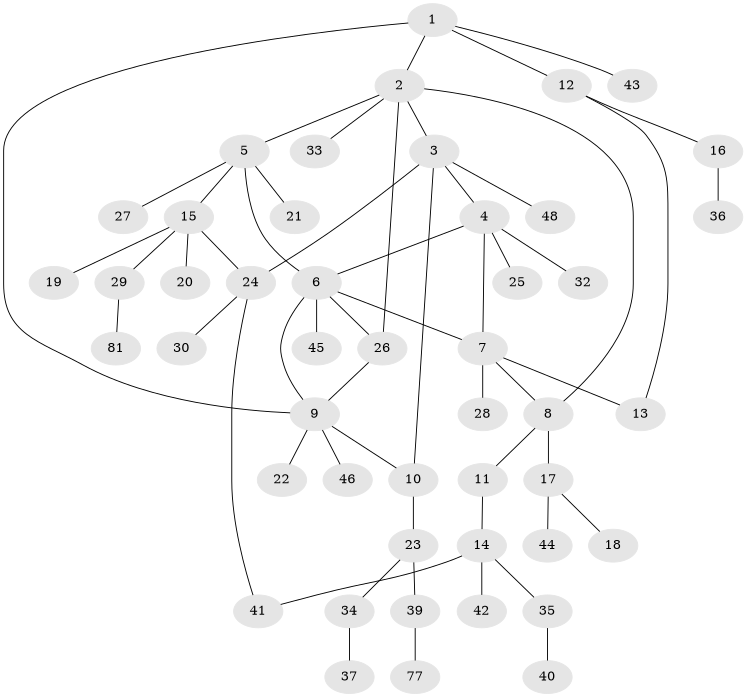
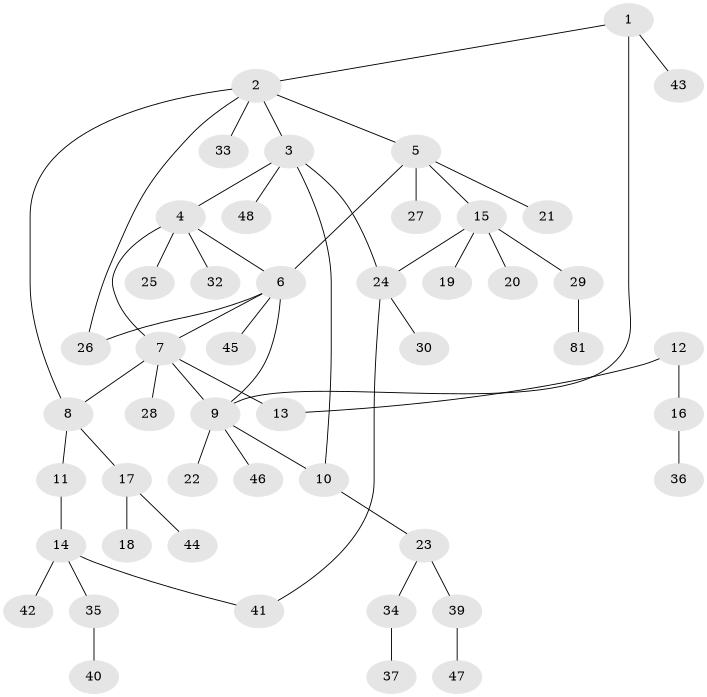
edge "1" -- "12": removed
edge "26" -- "9": now "7" -- "9"
node "77": label "77" -> "47"
